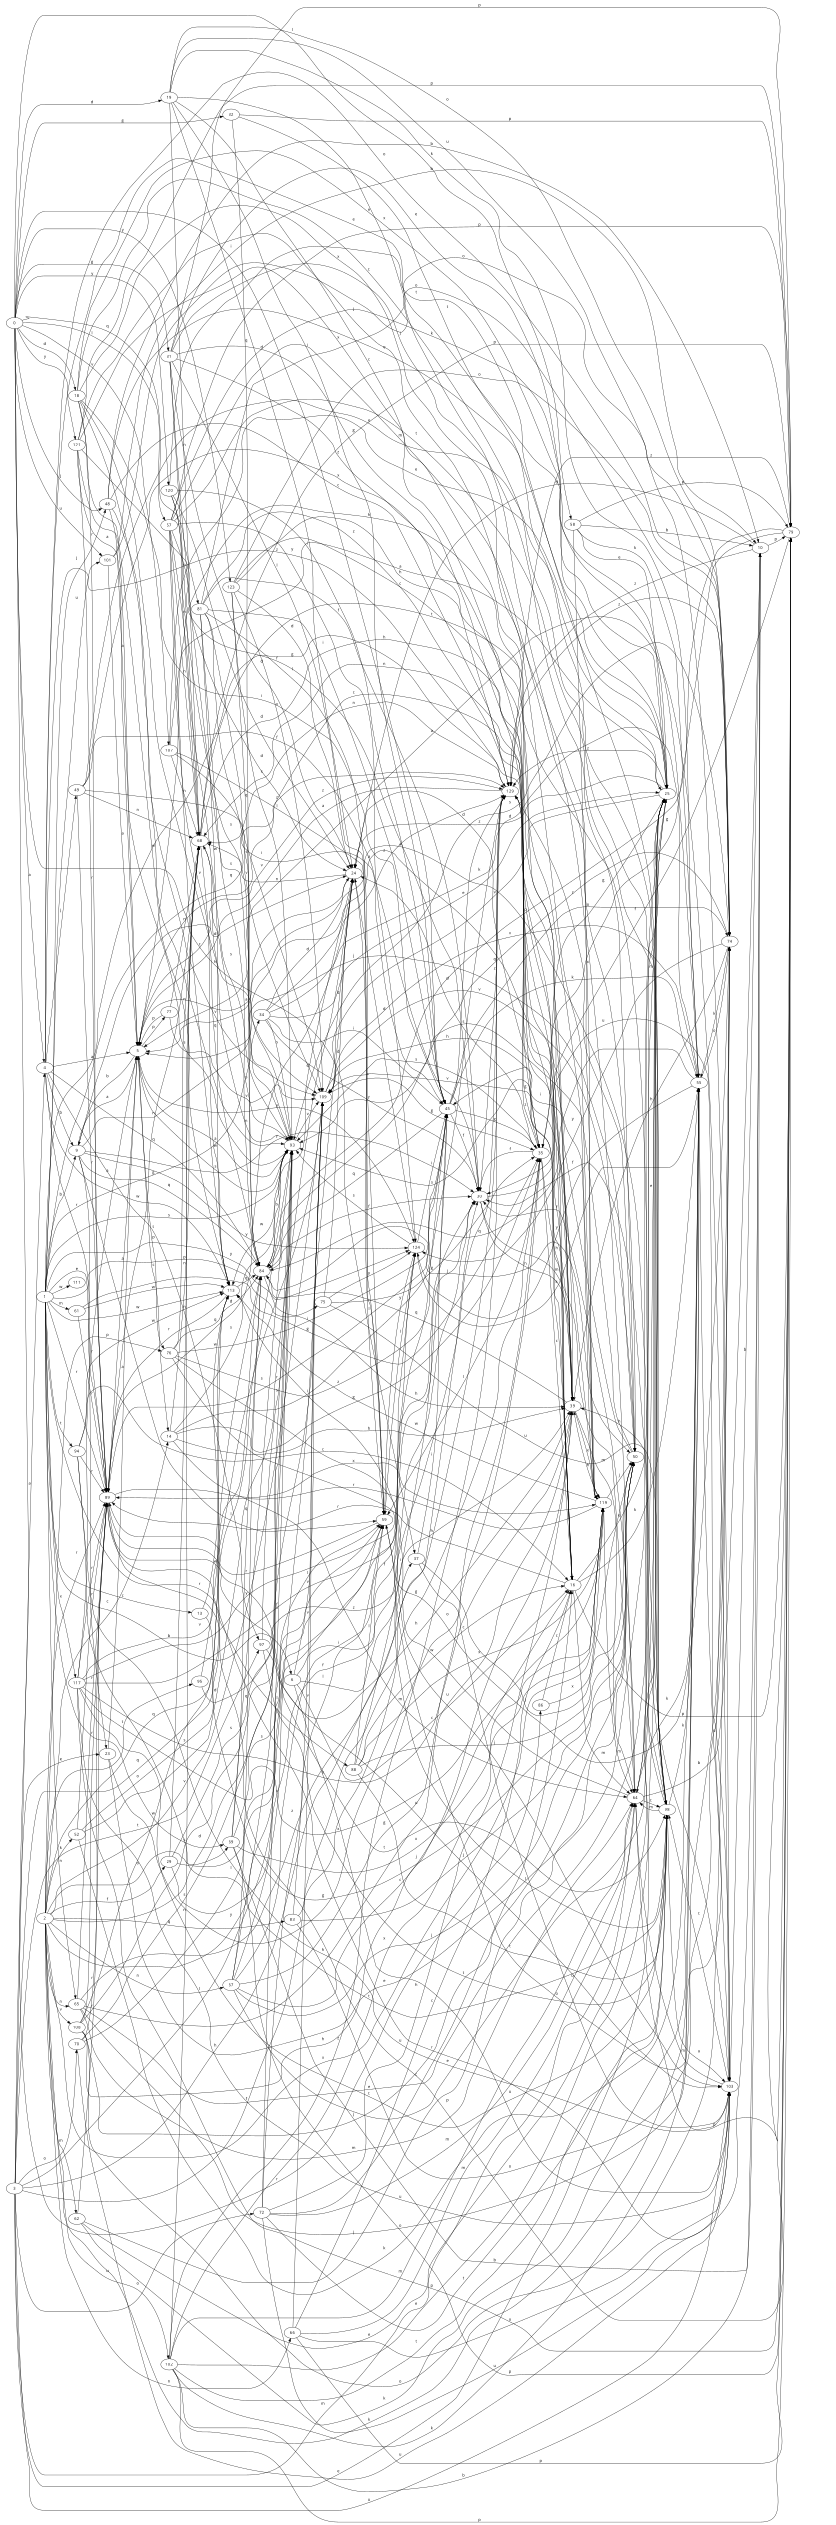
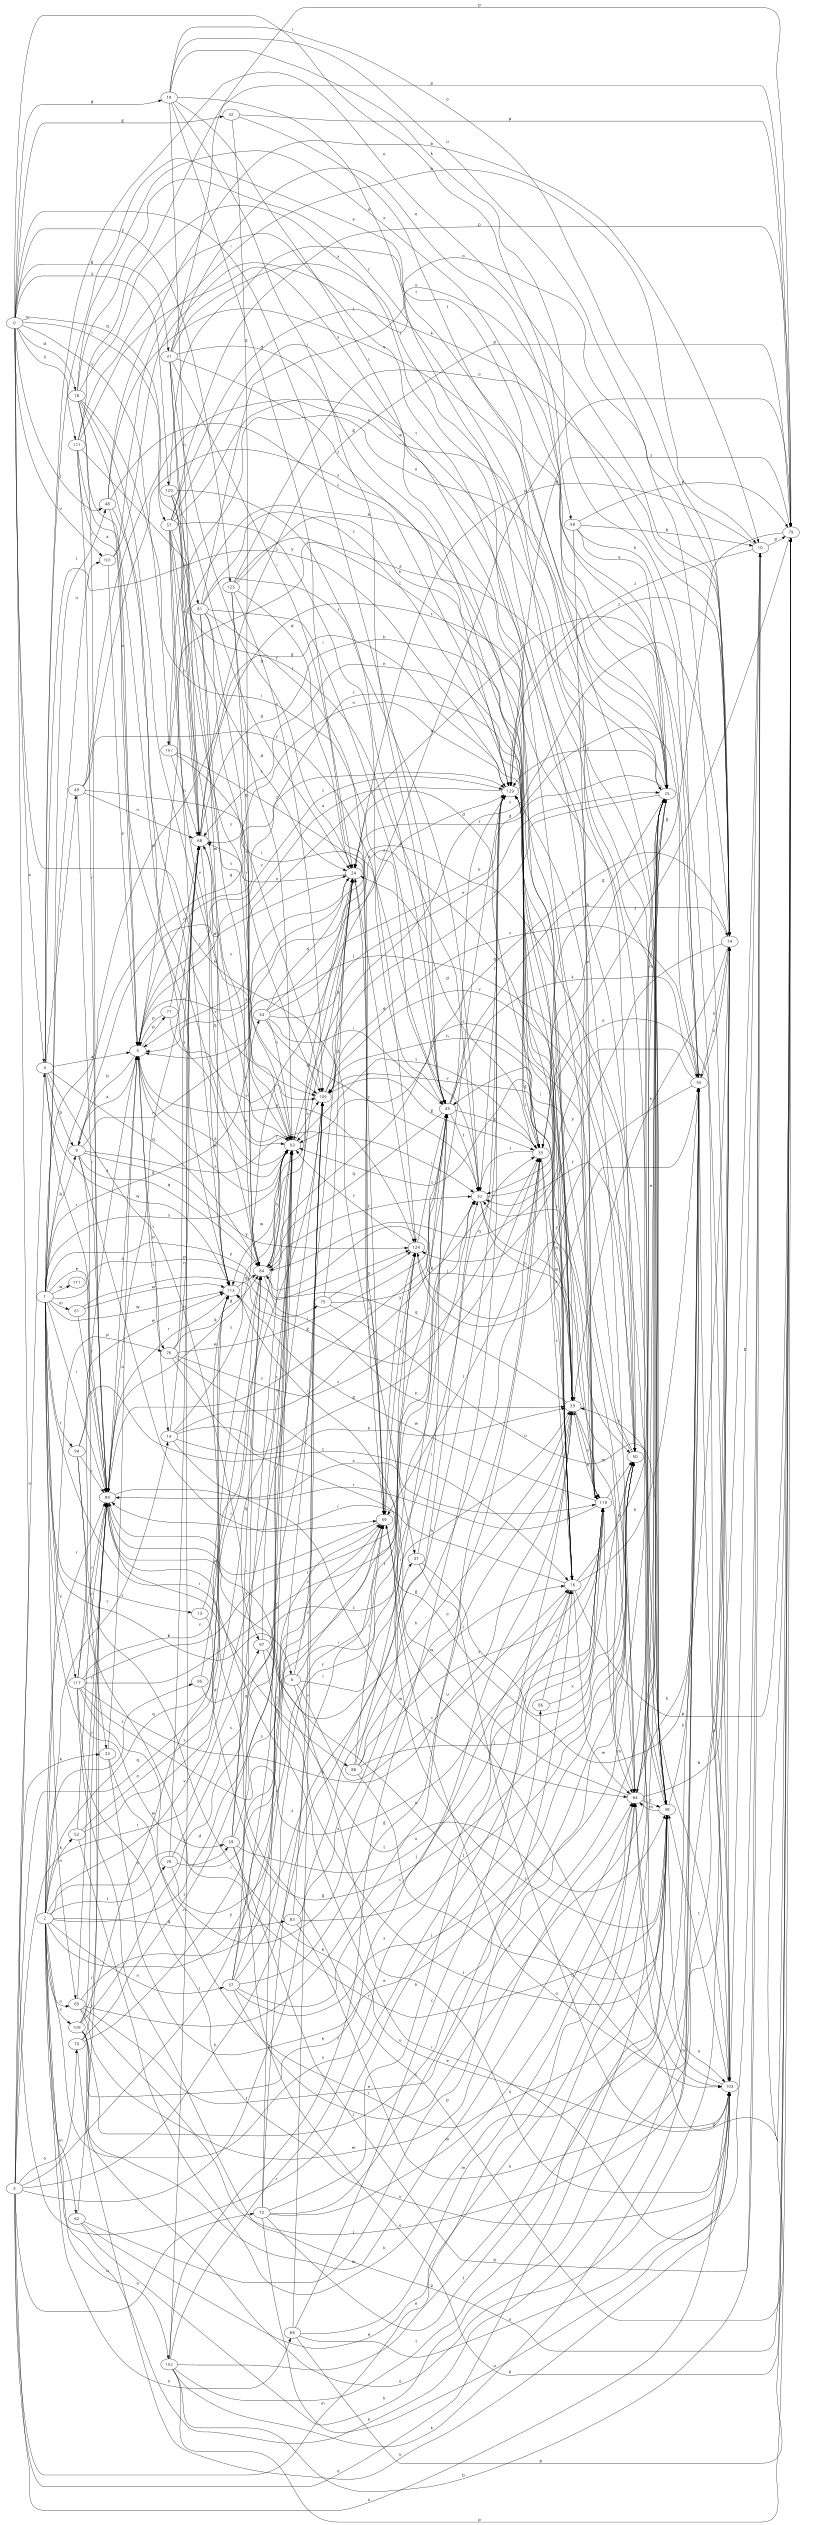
edge "79" -> "84": reversed
edge "102" -> "64": now "108" -> "64"
